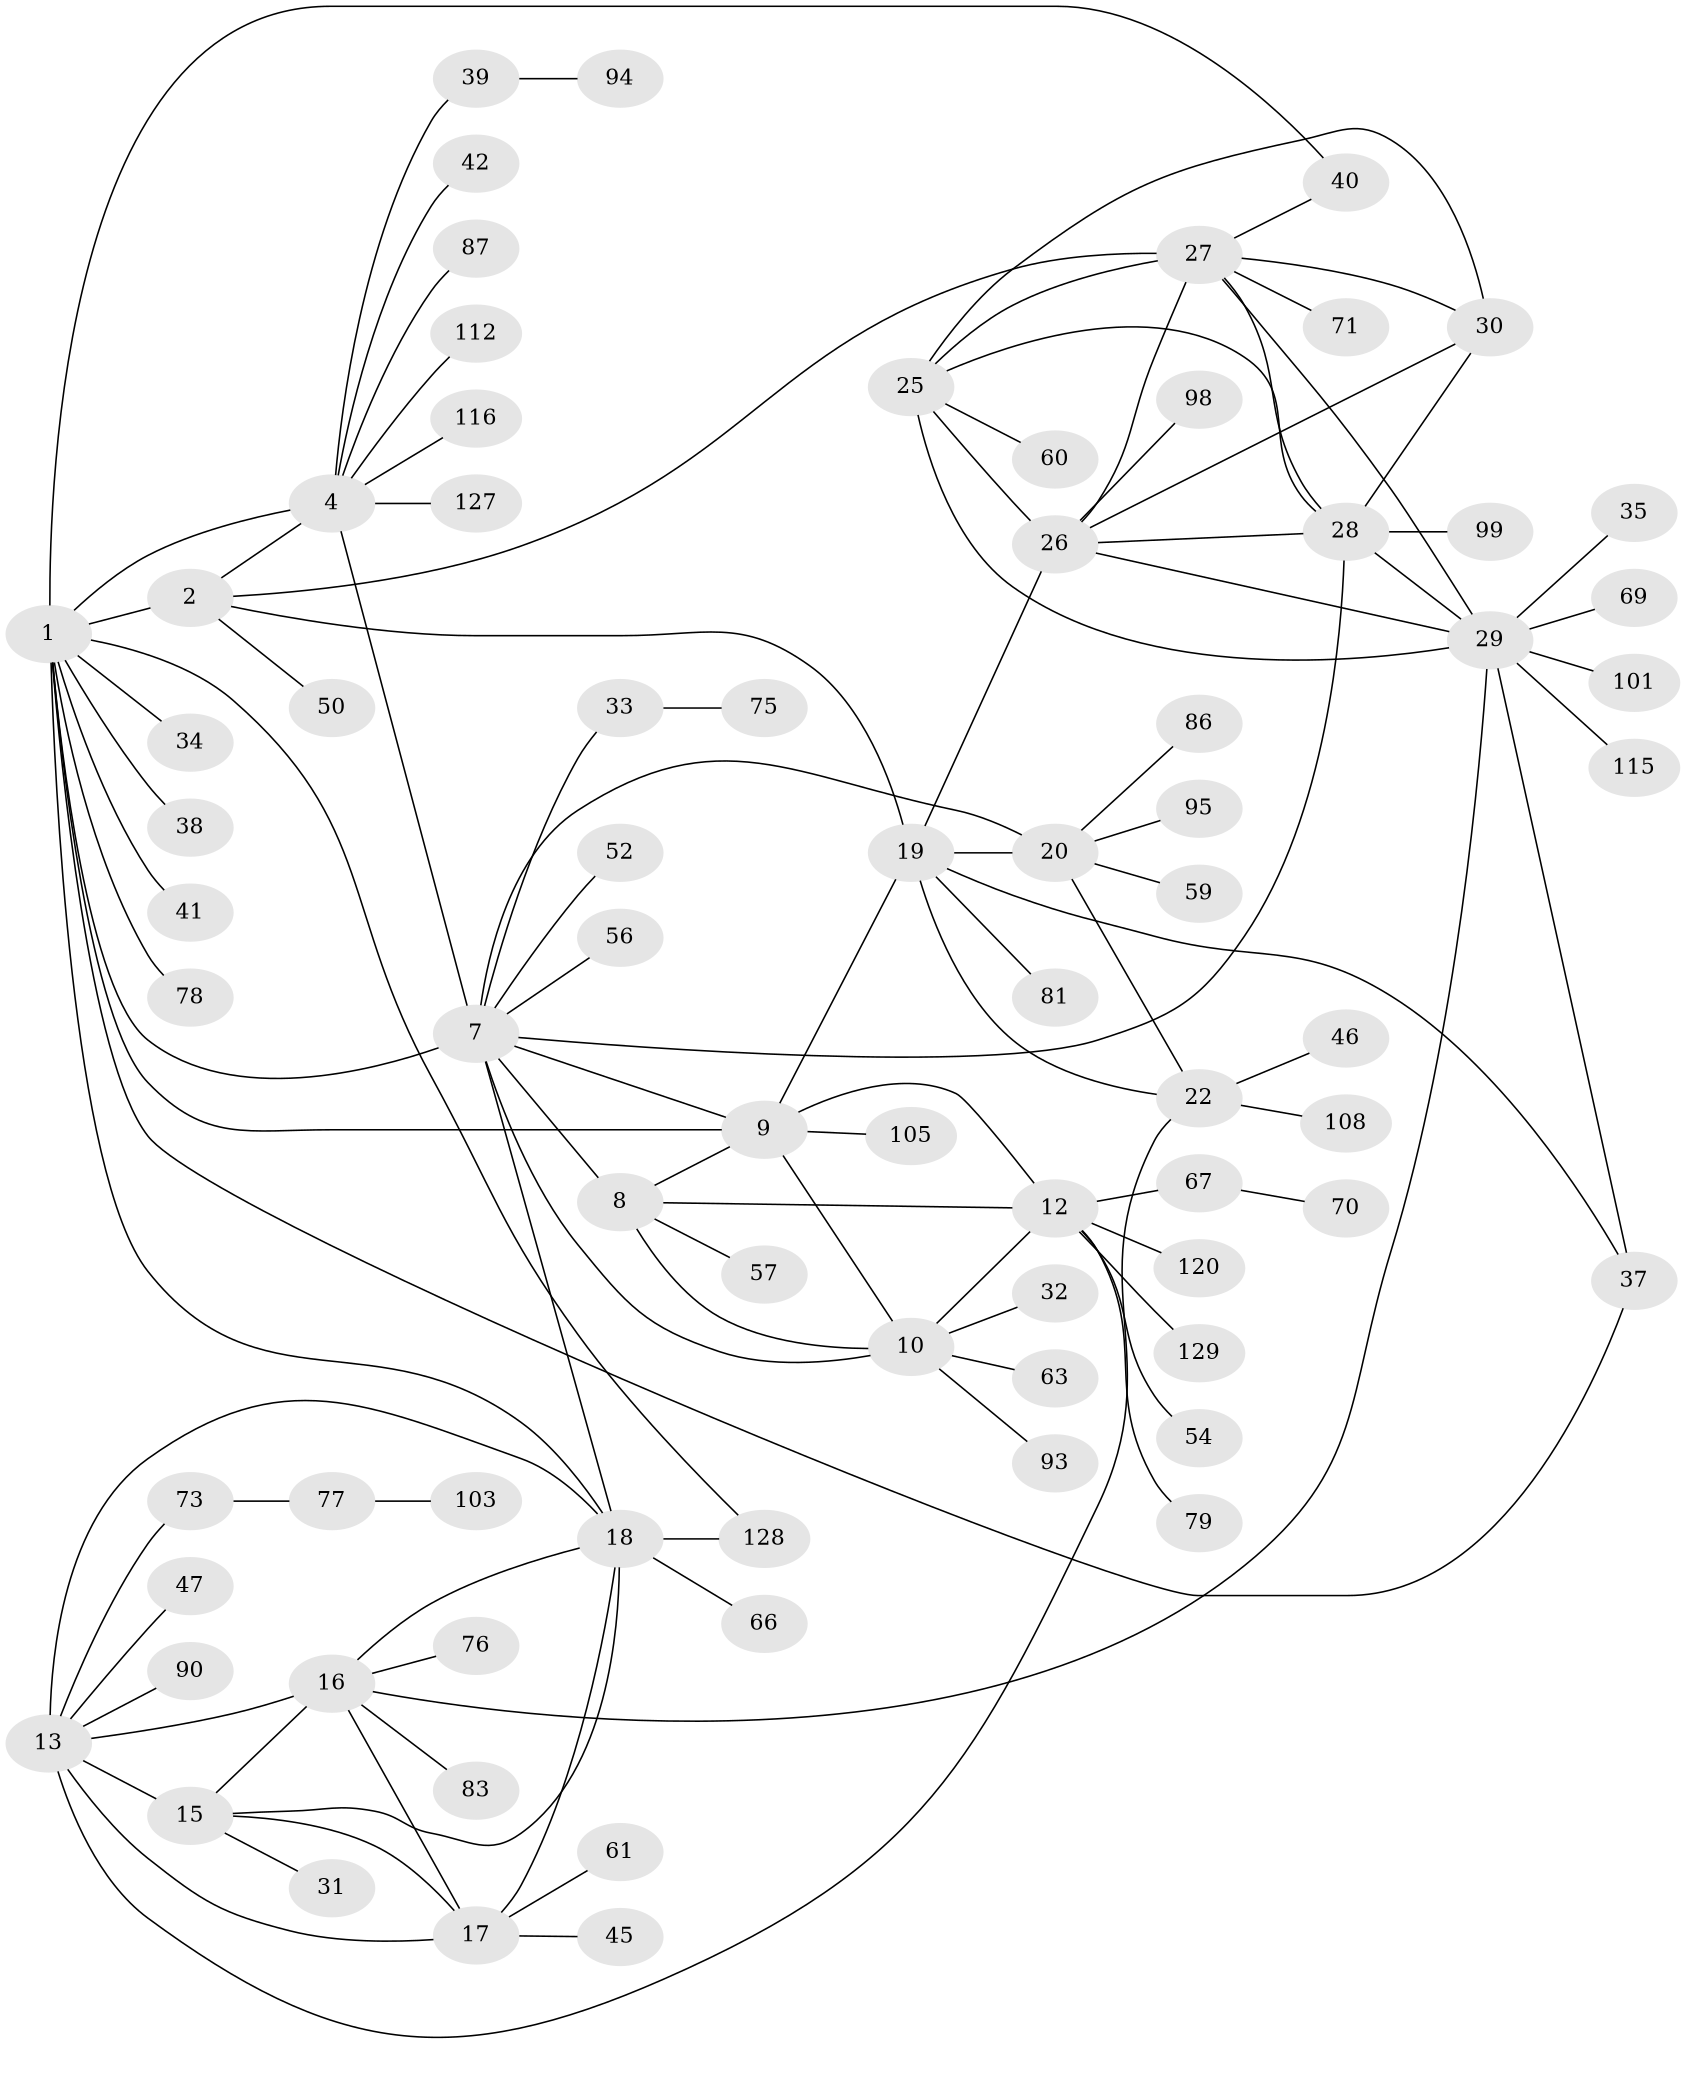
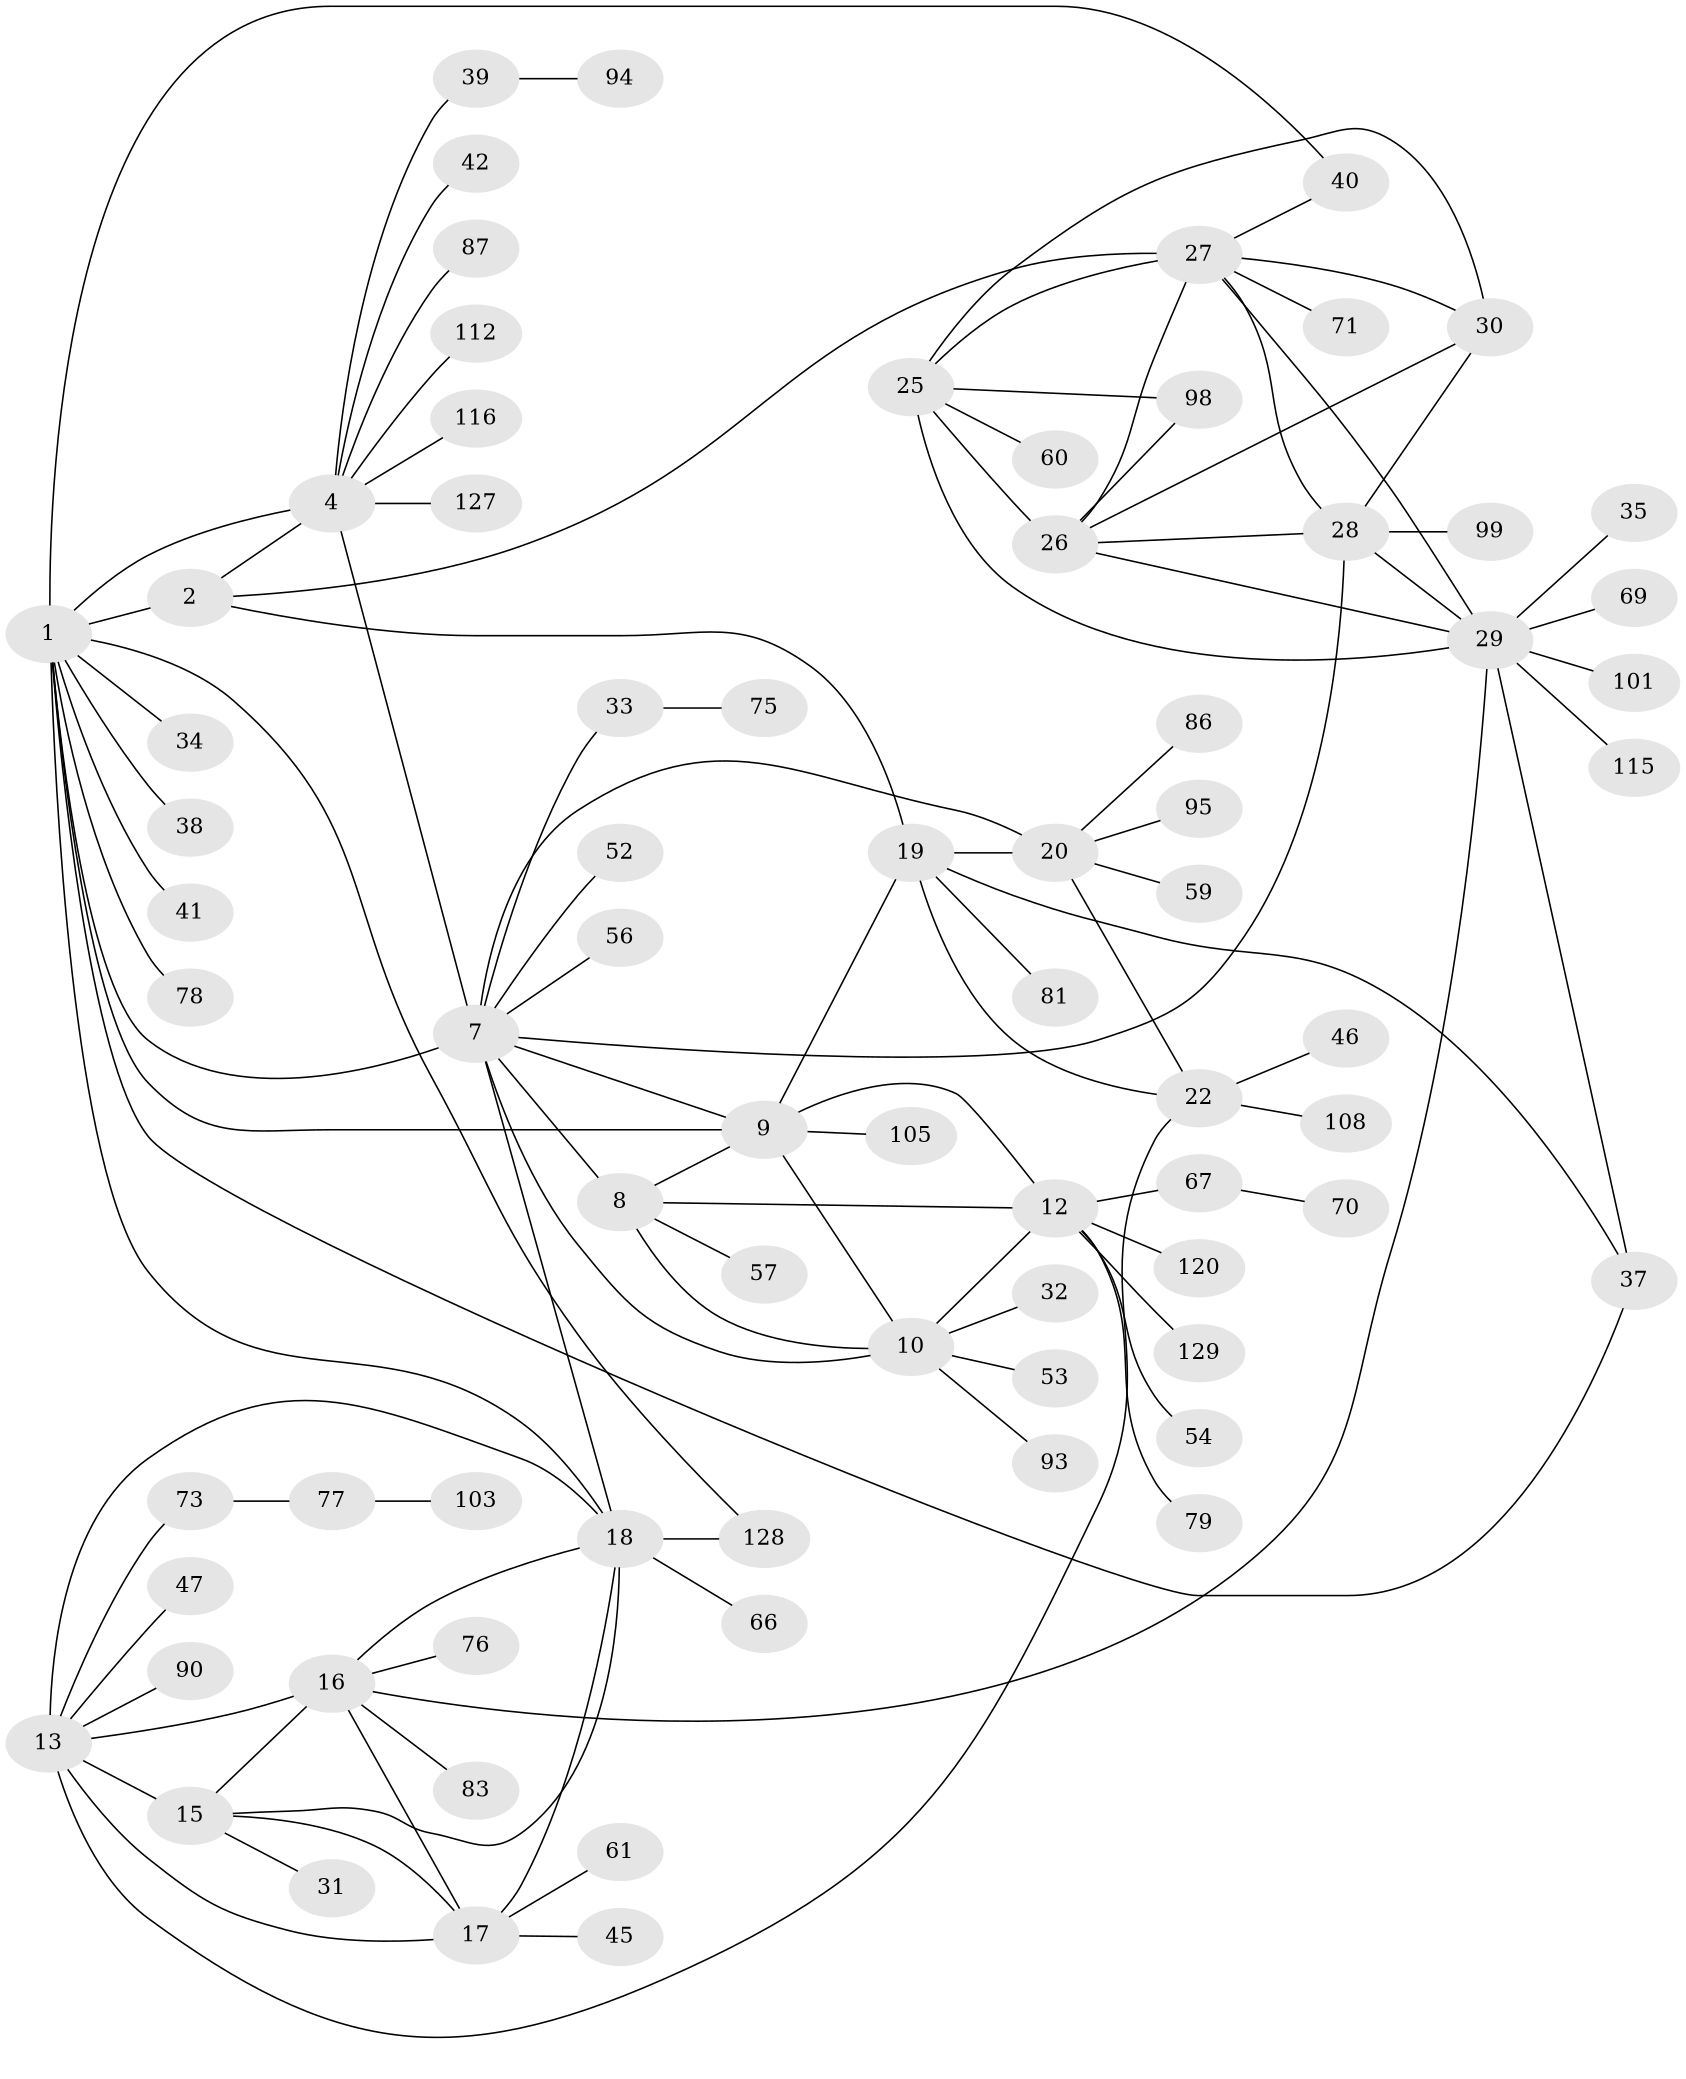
edge "25" -- "28": now "25" -- "98"
edge "26" -- "19": removed
node "50": removed
node "63": label "63" -> "53"
